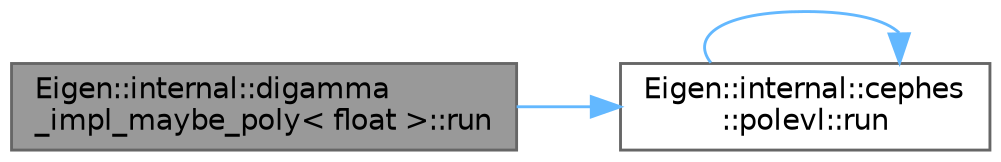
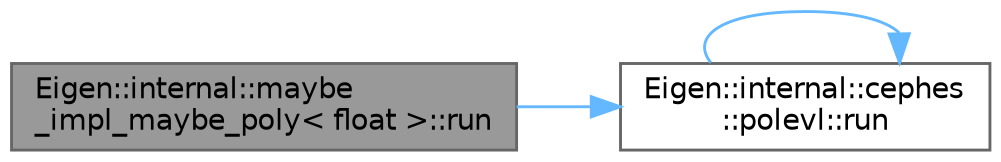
node "Eigen::internal::digamma _impl_maybe_poly< float >::run": label "Eigen::internal::digamma _impl_maybe_poly< float >::run" -> "Eigen::internal::maybe _impl_maybe_poly< float >::run"
